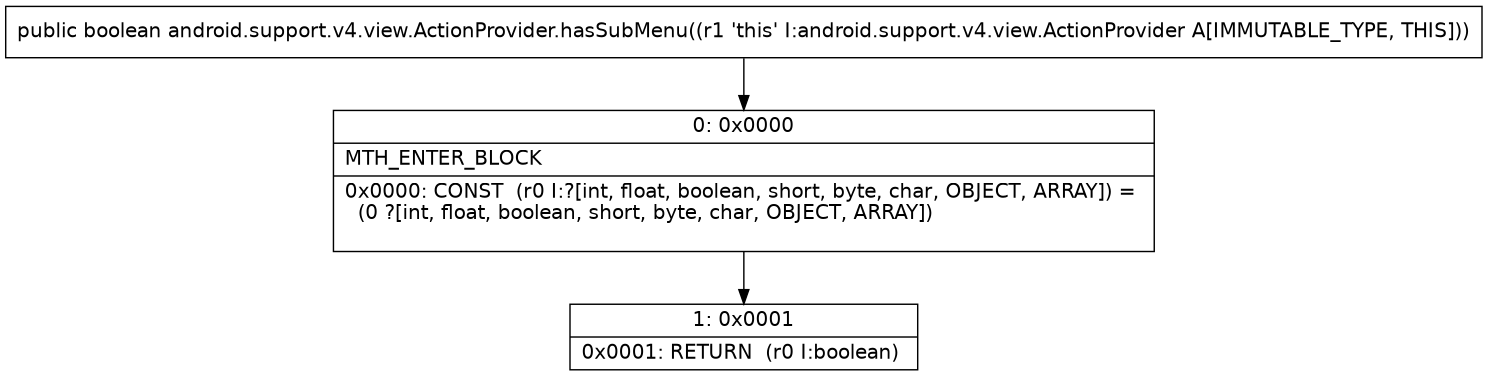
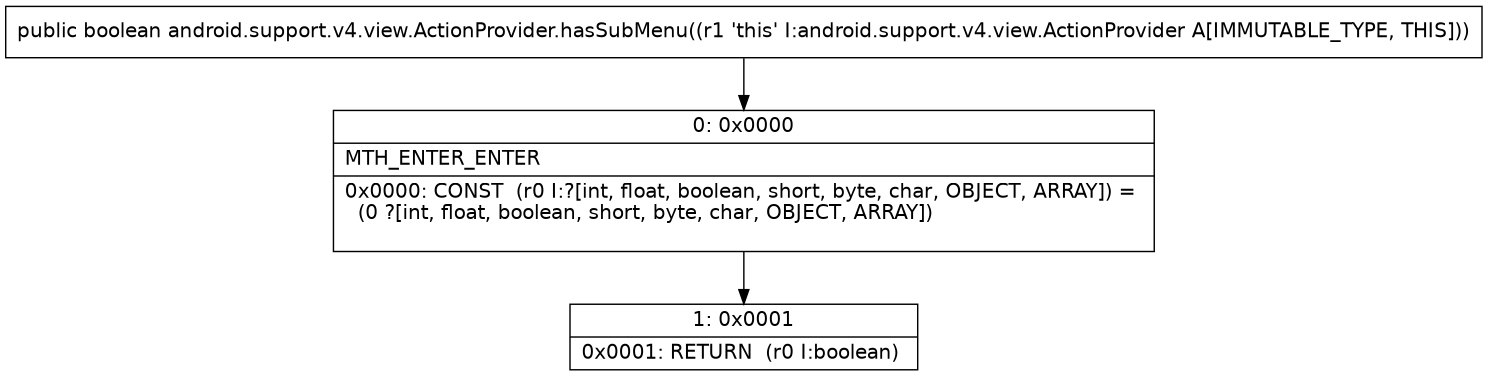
node "0: 0x0000": text "MTH_ENTER_BLOCK" -> "MTH_ENTER_ENTER"
